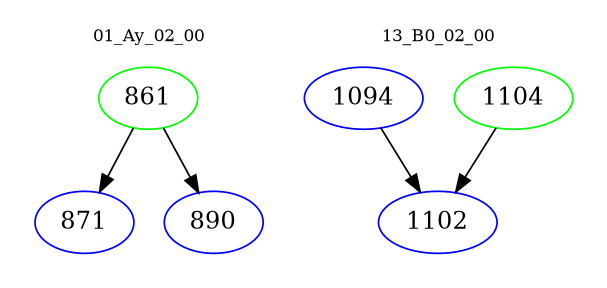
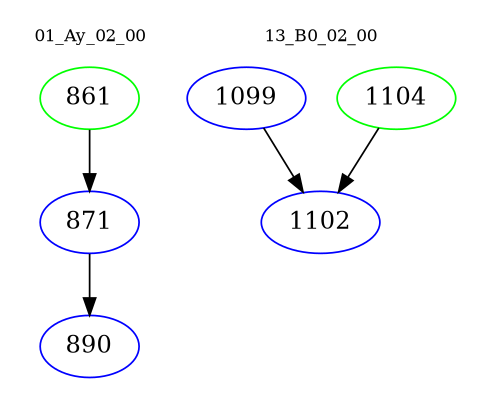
node "1094": label "1094" -> "1099"
edge "861" -> "890": now "871" -> "890"
